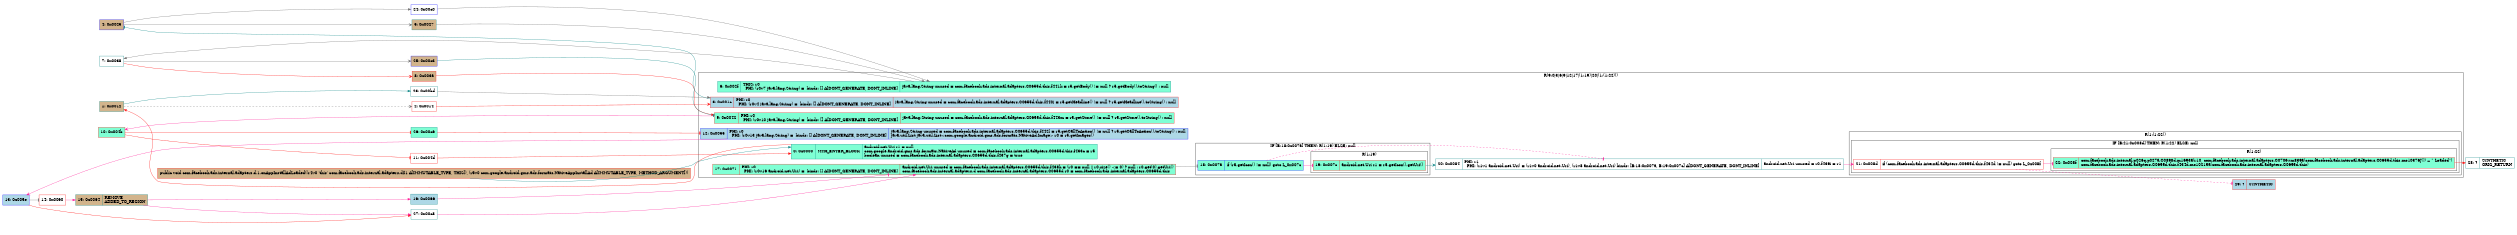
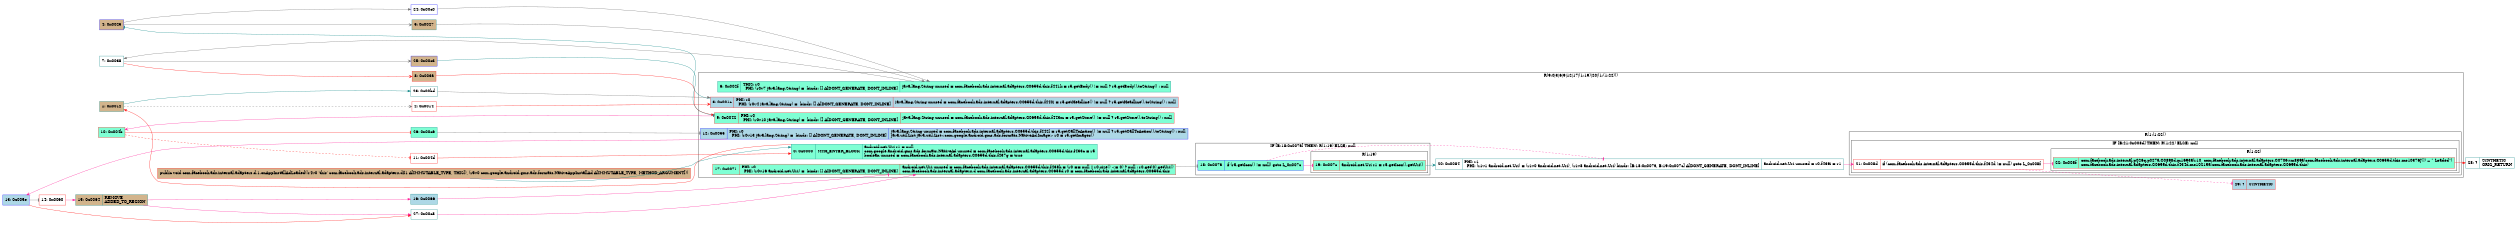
edge "26: 0x00c6" -> "12: 0x0055": color red -> gray40
edge "10: 0x004b" -> "11: 0x004d": style solid -> dashed
